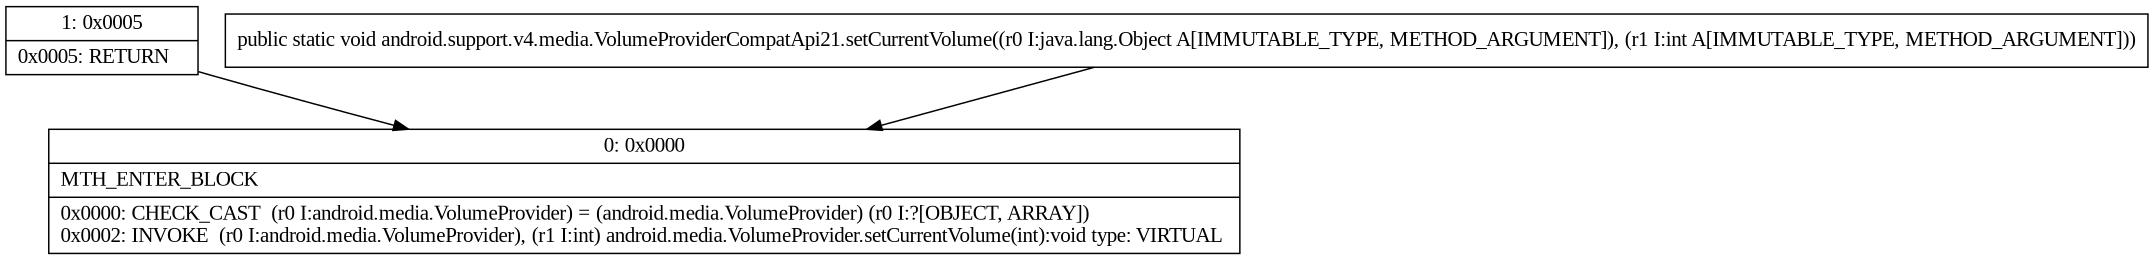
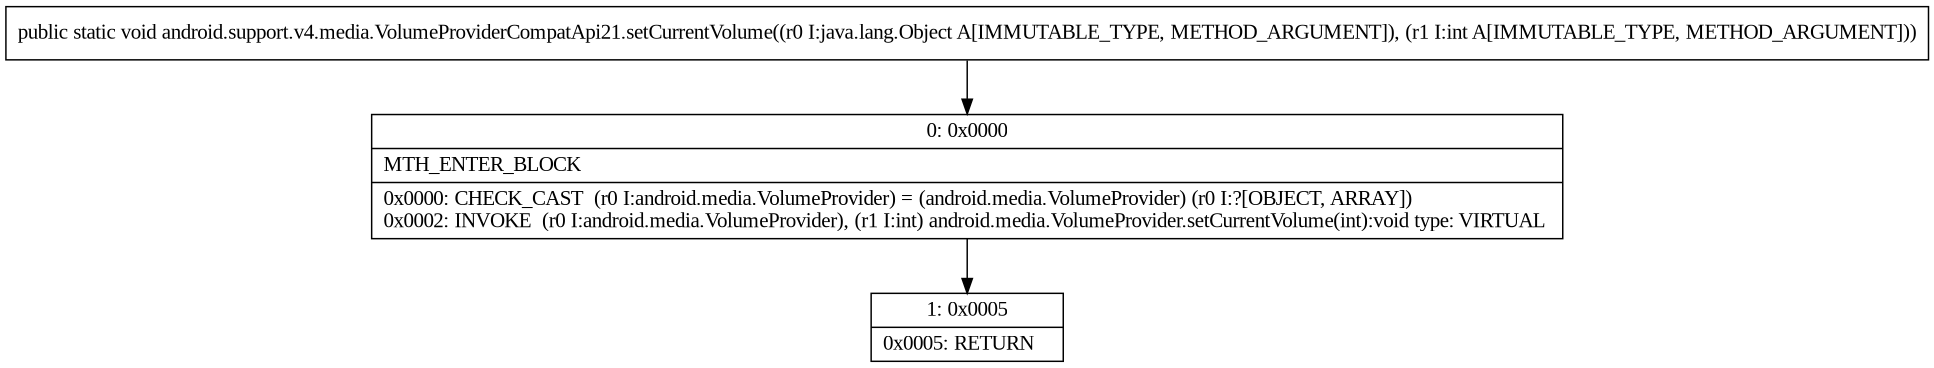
edge "1: 0x0005" -> "0: 0x0000": reversed
